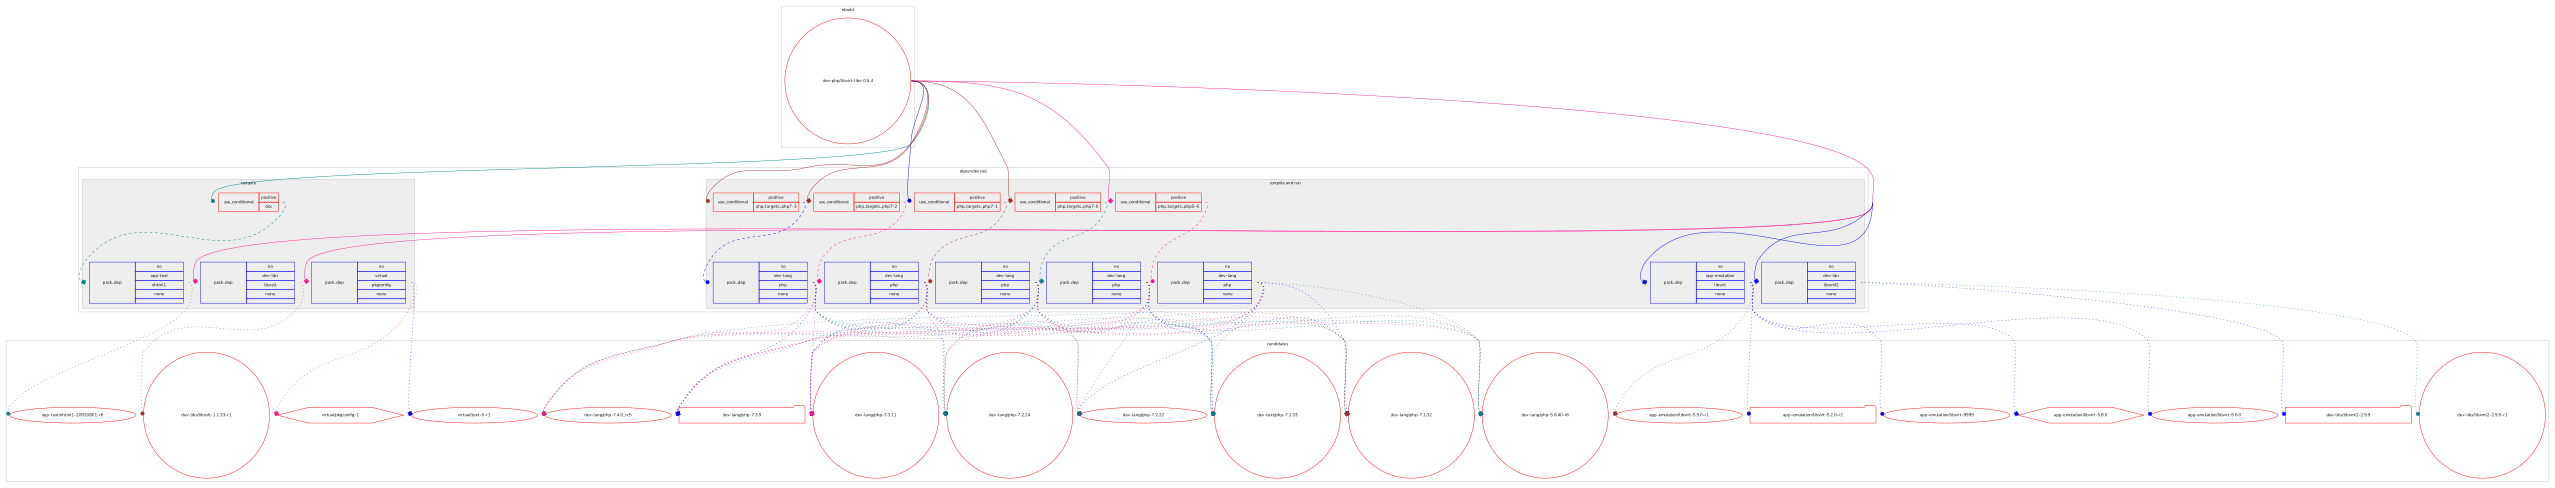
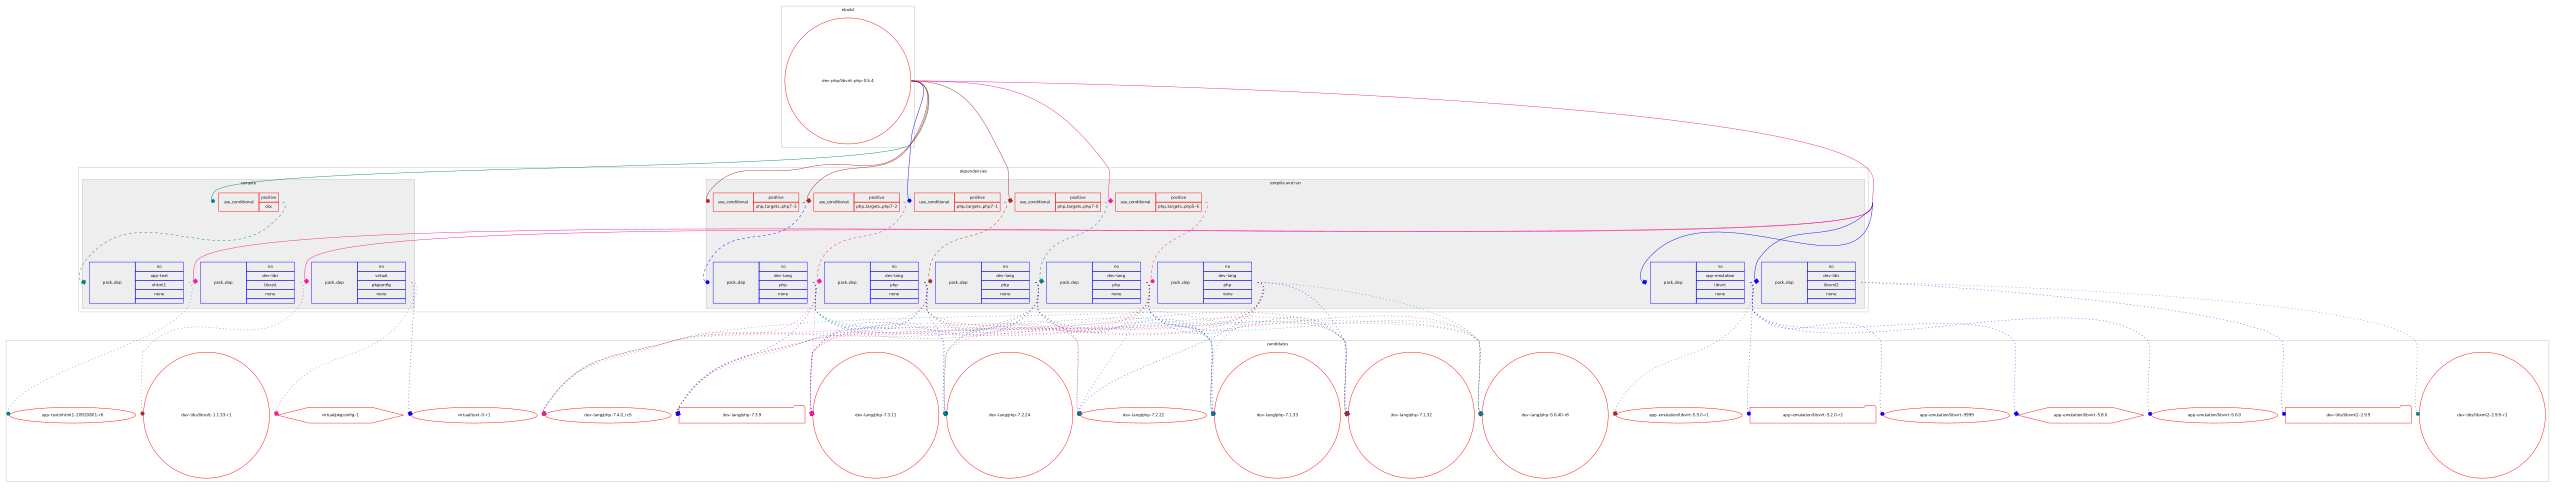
node "dev-php/libvirt-libs-0.5.4": label "dev-php/libvirt-libs-0.5.4" -> "dev-php/libvirt-php-0.5.4"
node "dev-text/php-7.1.33": label "dev-text/php-7.1.33" -> "dev-lang/php-7.1.33"
